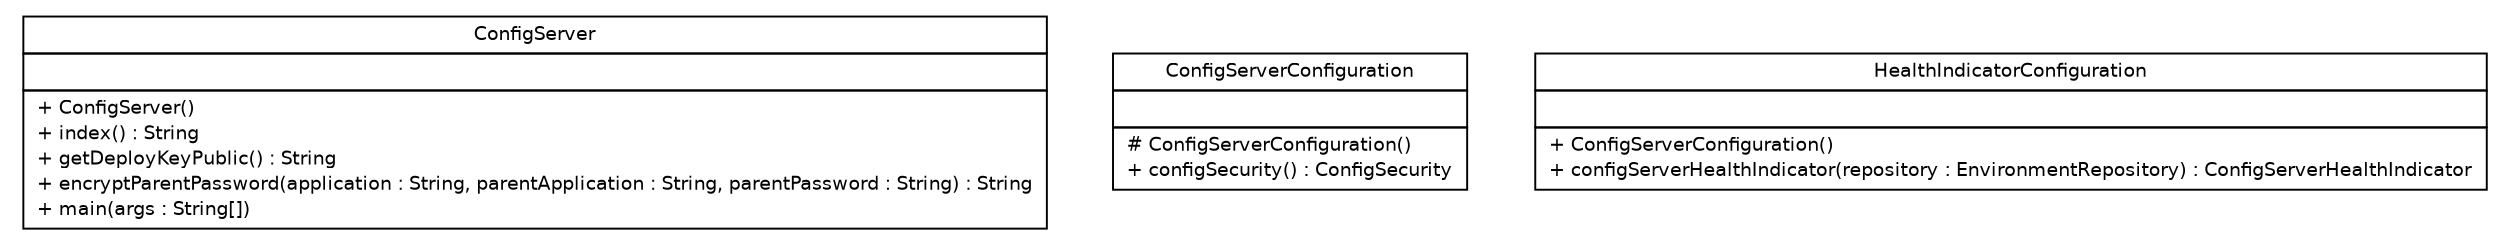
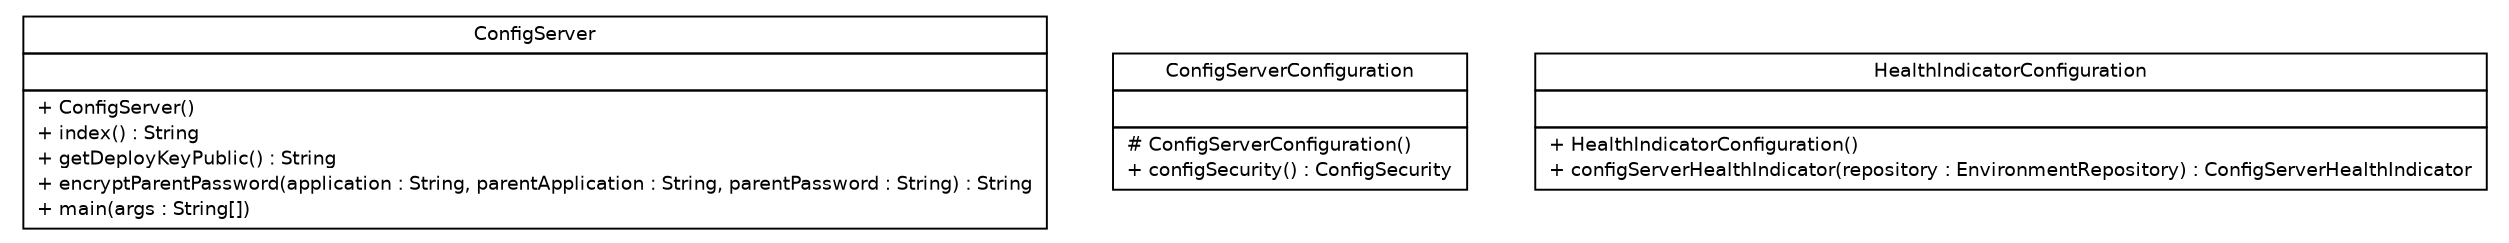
node "HealthIndicatorConfiguration": text "+ ConfigServerConfiguration()" -> "+ HealthIndicatorConfiguration()"
